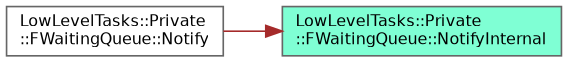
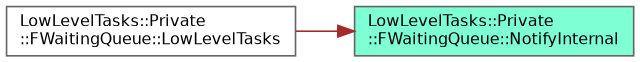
node "LowLevelTasks::Private ::FWaitingQueue::Notify": label "LowLevelTasks::Private ::FWaitingQueue::Notify" -> "LowLevelTasks::Private ::FWaitingQueue::LowLevelTasks"
